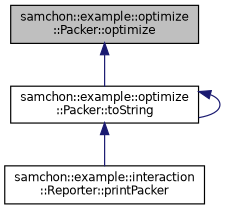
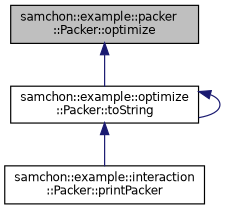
node "samchon::example::optimize ::Packer::optimize": label "samchon::example::optimize ::Packer::optimize" -> "samchon::example::packer ::Packer::optimize"
node "samchon::example::interaction ::Reporter::printPacker": label "samchon::example::interaction ::Reporter::printPacker" -> "samchon::example::interaction ::Packer::printPacker"
